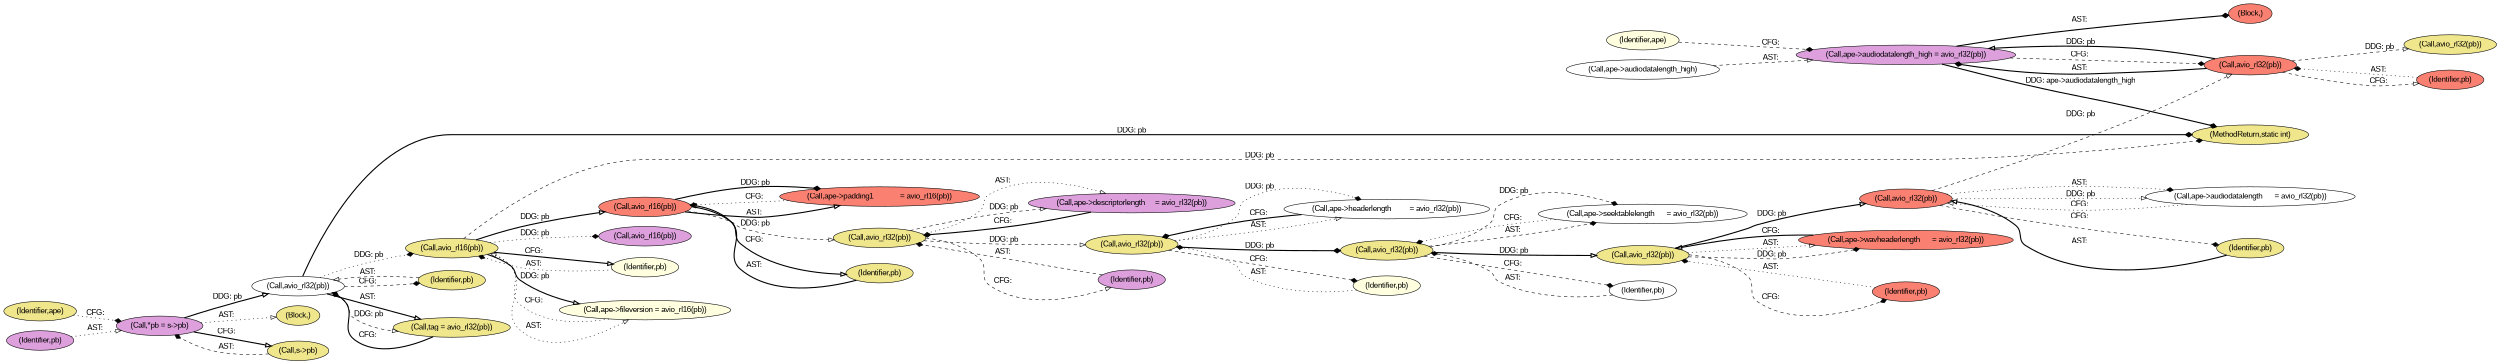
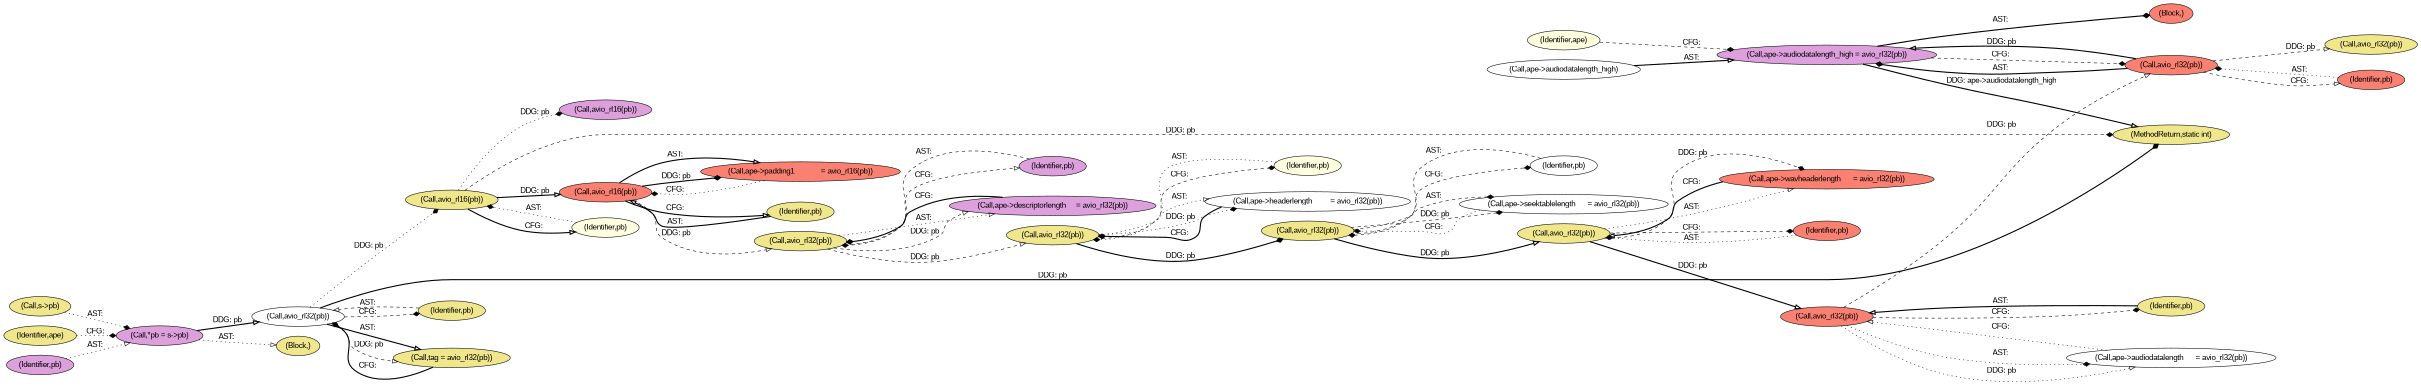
edge "(Call,ape->audiodatalength_high)" -> "(Call,ape->audiodatalength_high = avio_rl32(pb))": style dashed -> bold
edge "(Call,ape->audiodatalength_high = avio_rl32(pb))" -> "(MethodReturn,static int)": arrowhead diamond -> onormal
node "(Call,ape->fileversion = avio_rl16(pb))": removed
edge "(Call,*pb = s->pb)" -> "(Call,s->pb)": removed, label "CFG:"
edge "(Call,s->pb)" -> "(Call,*pb = s->pb)": style dashed -> dotted
